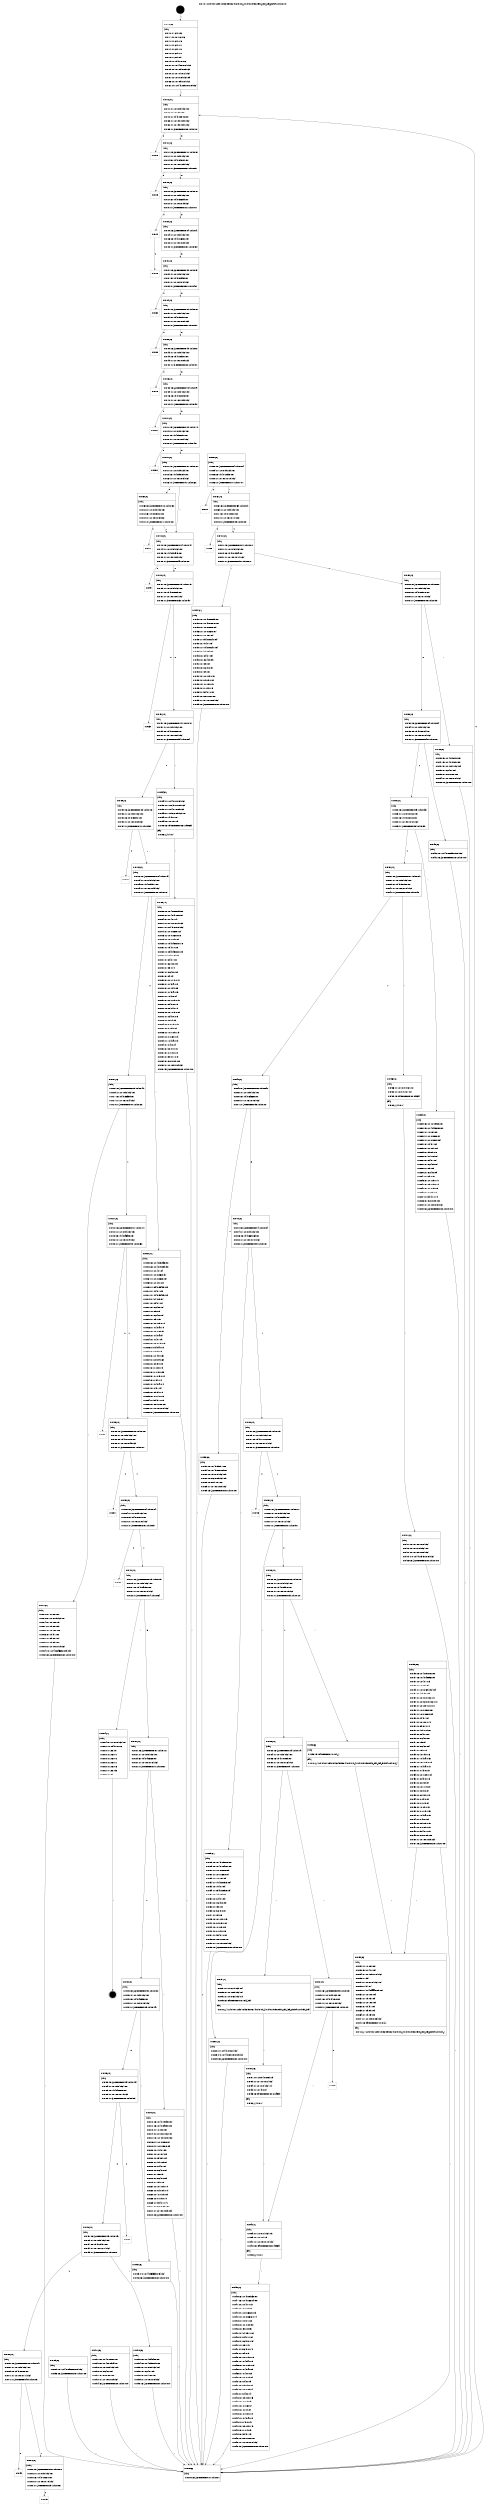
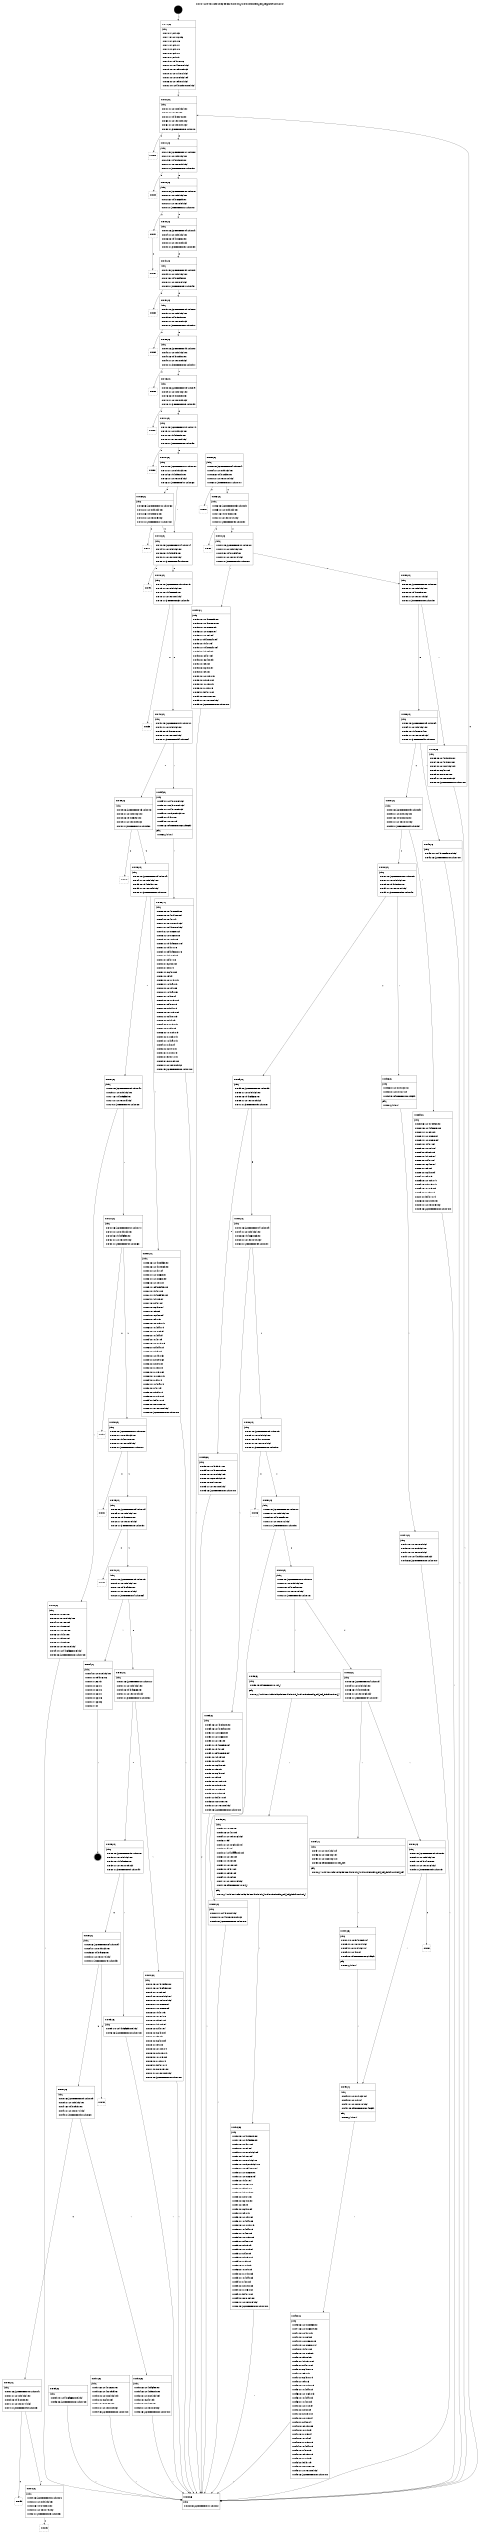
edge "0x401d6c [159]" -> "0x401d38 [52]": reversed
